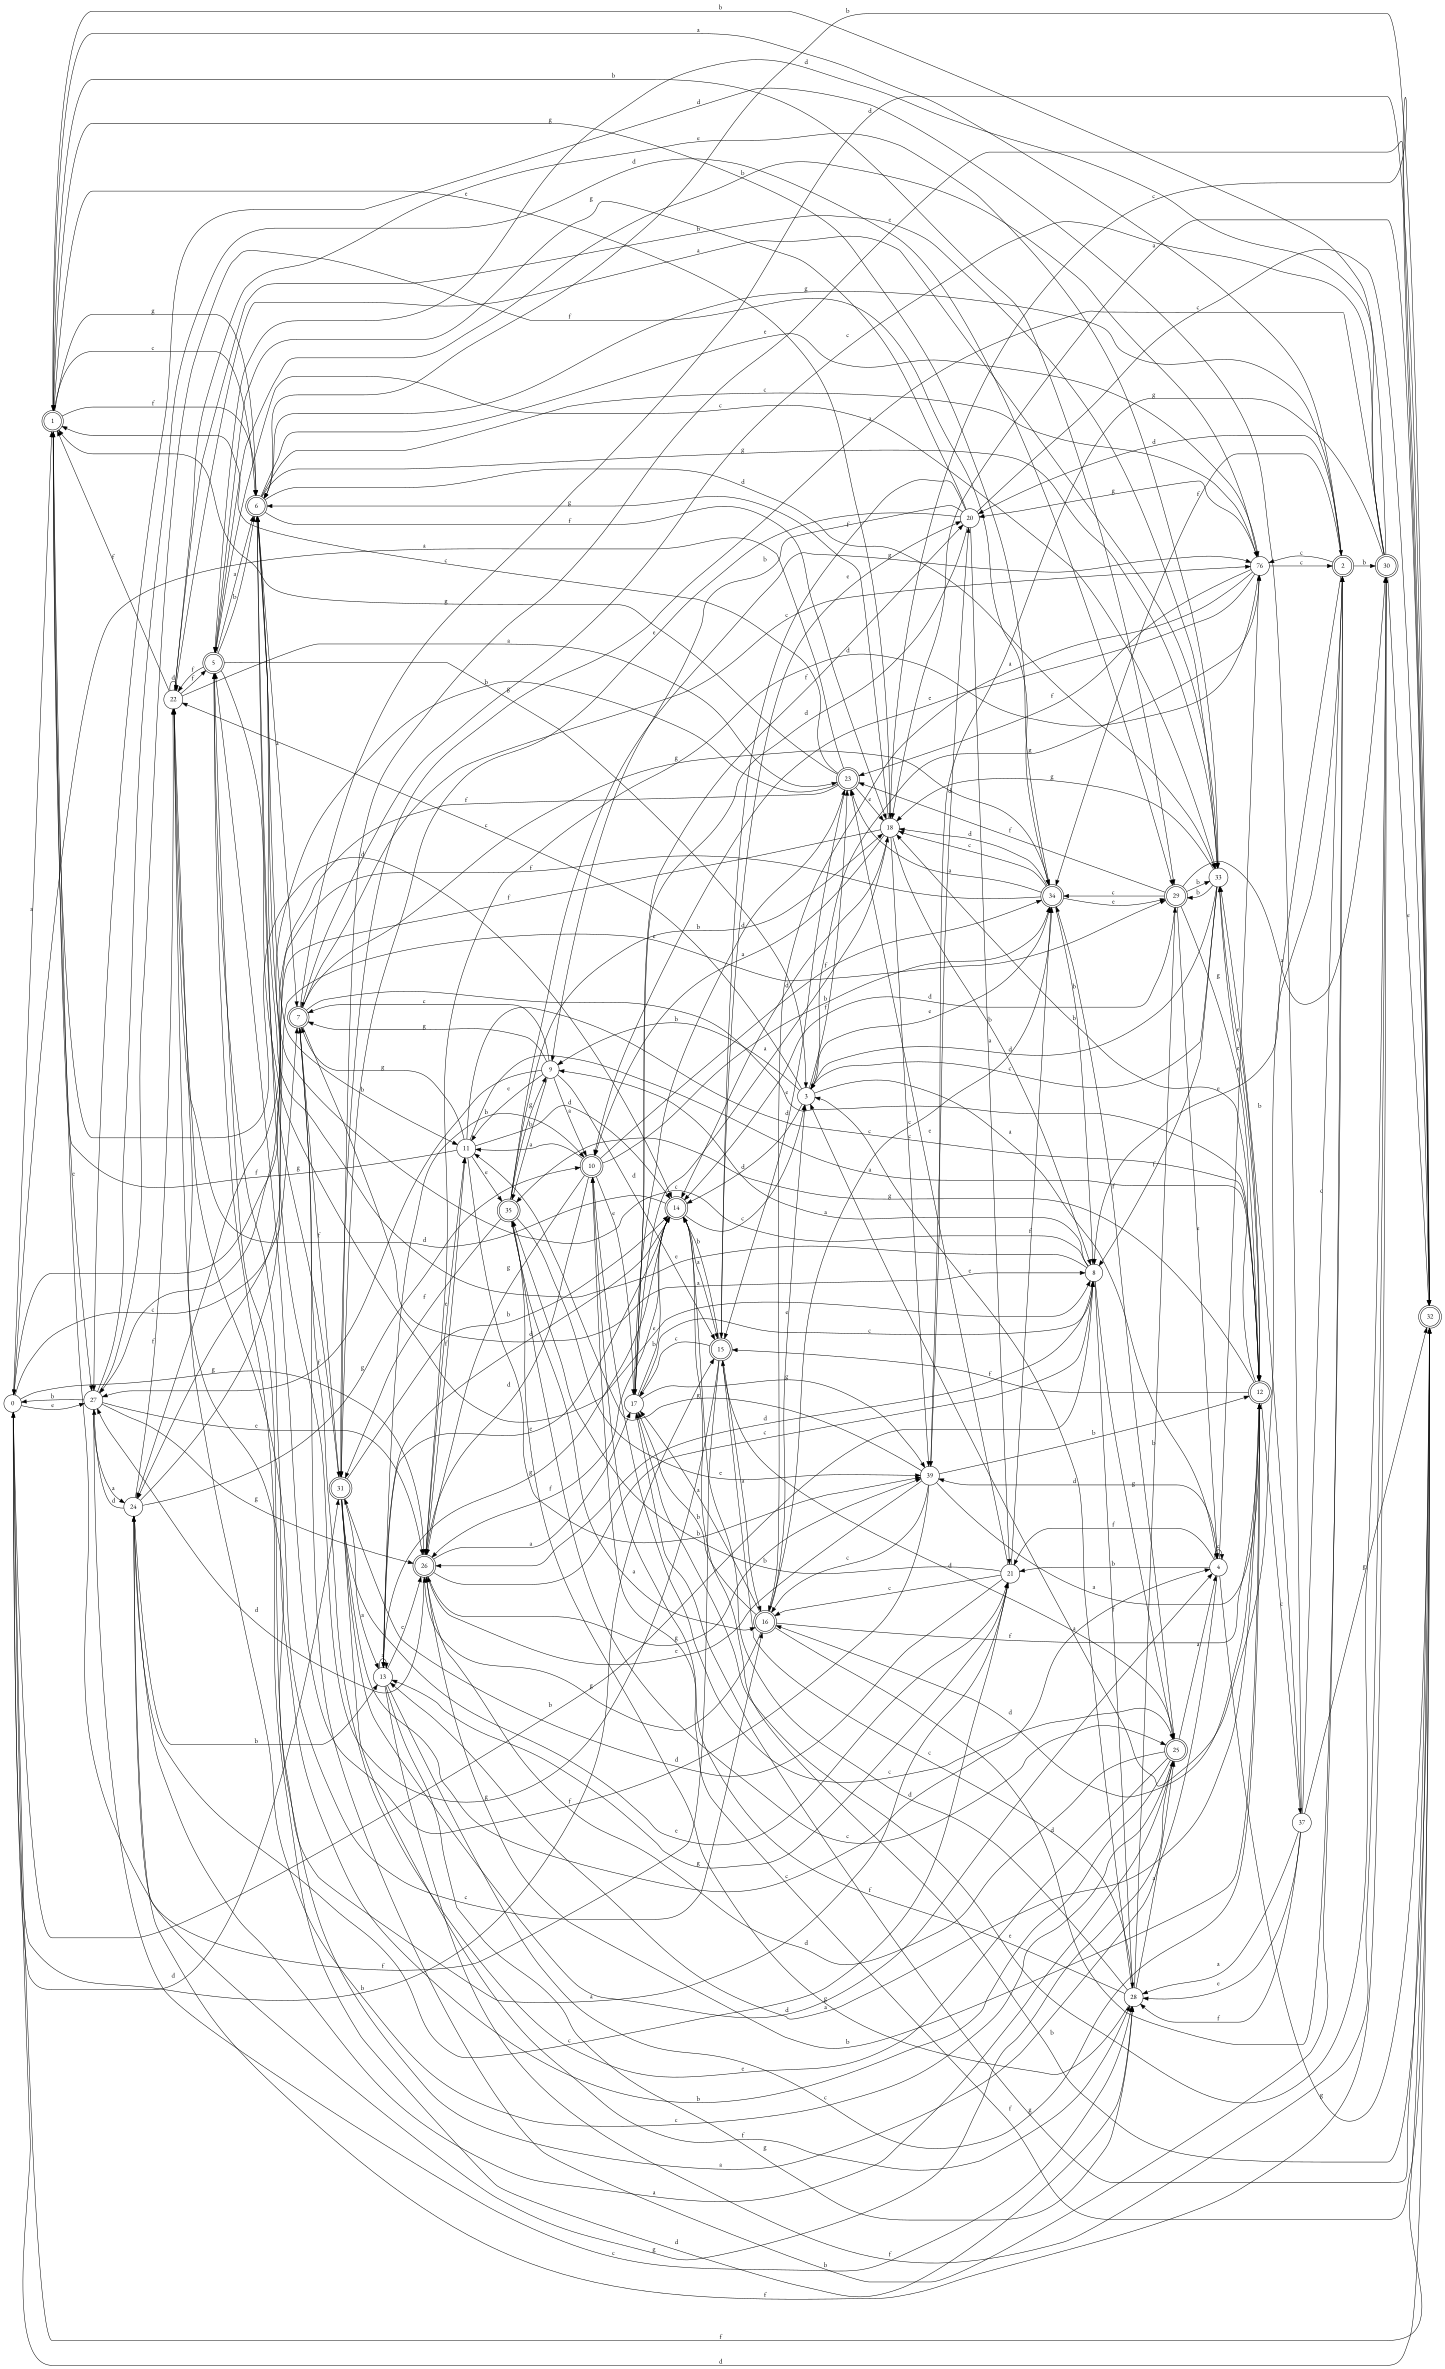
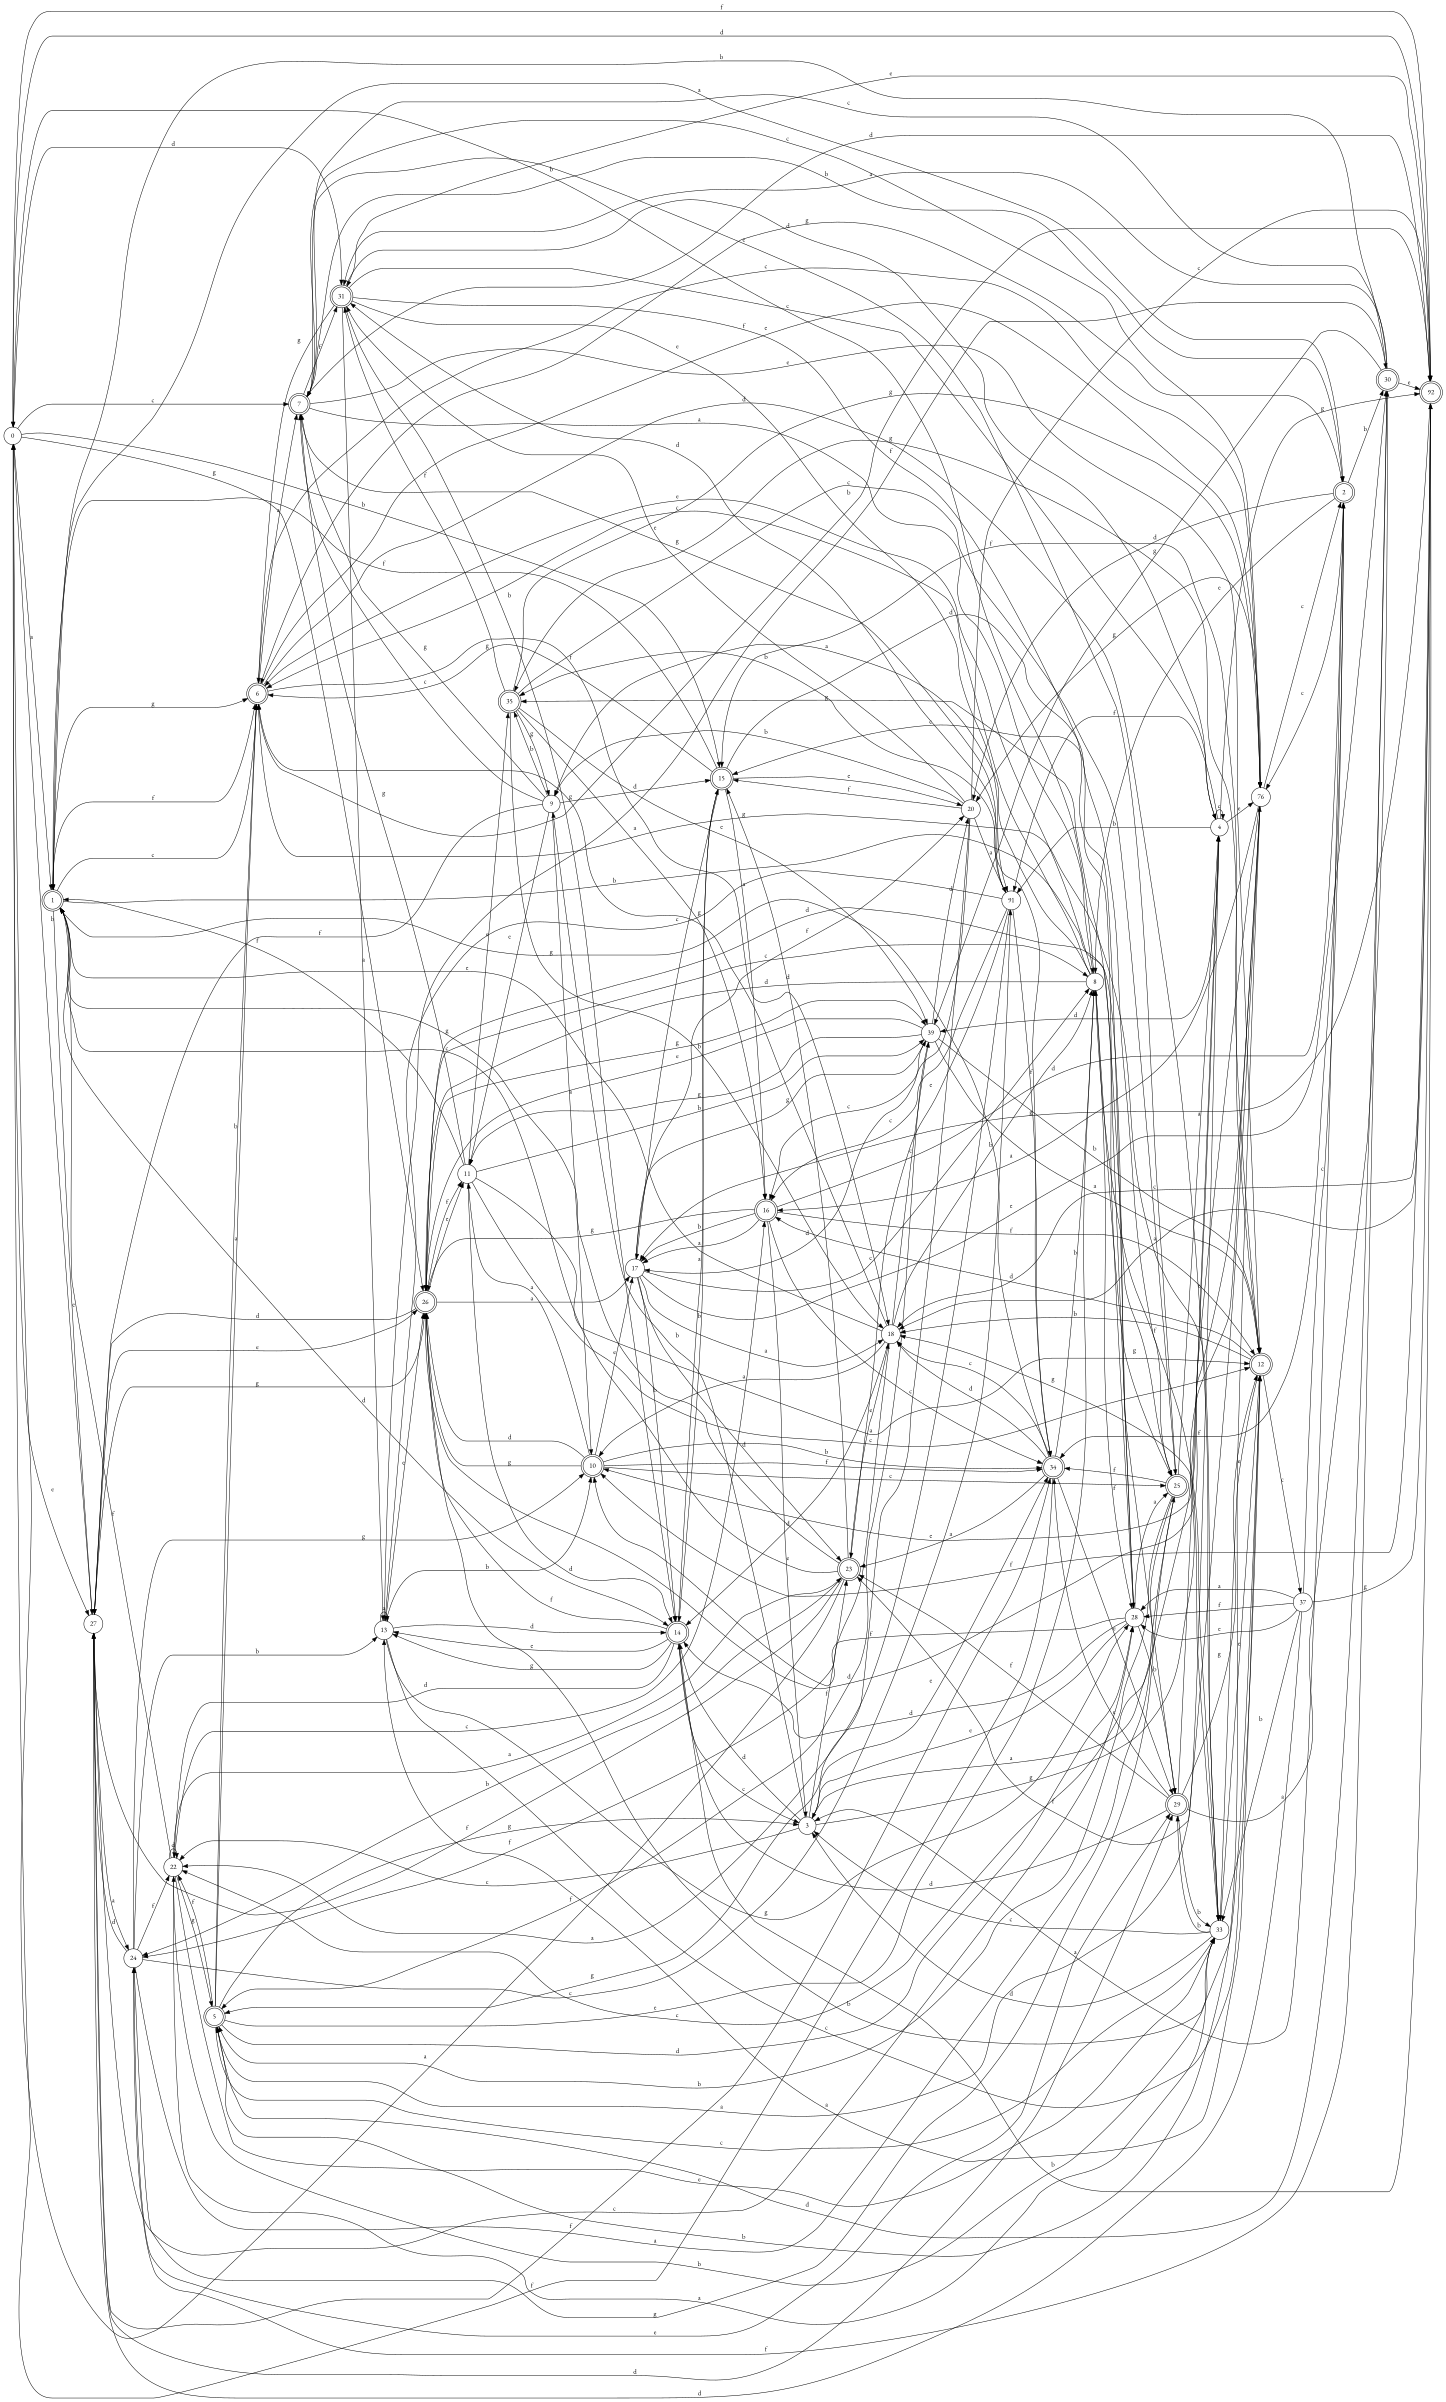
edge "22" -> "5": label "f" -> "g"
edge "6" -> "11": removed, label "b"
node "32": label "32" -> "92"
node "21": label "21" -> "91"
